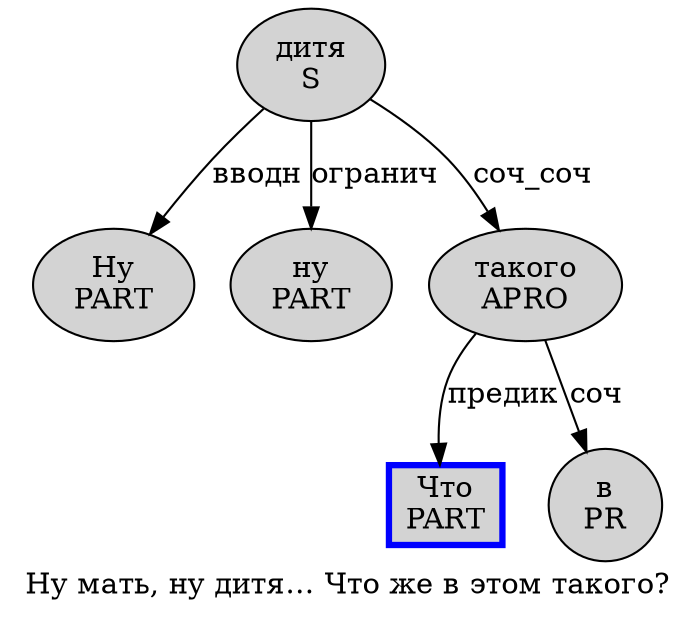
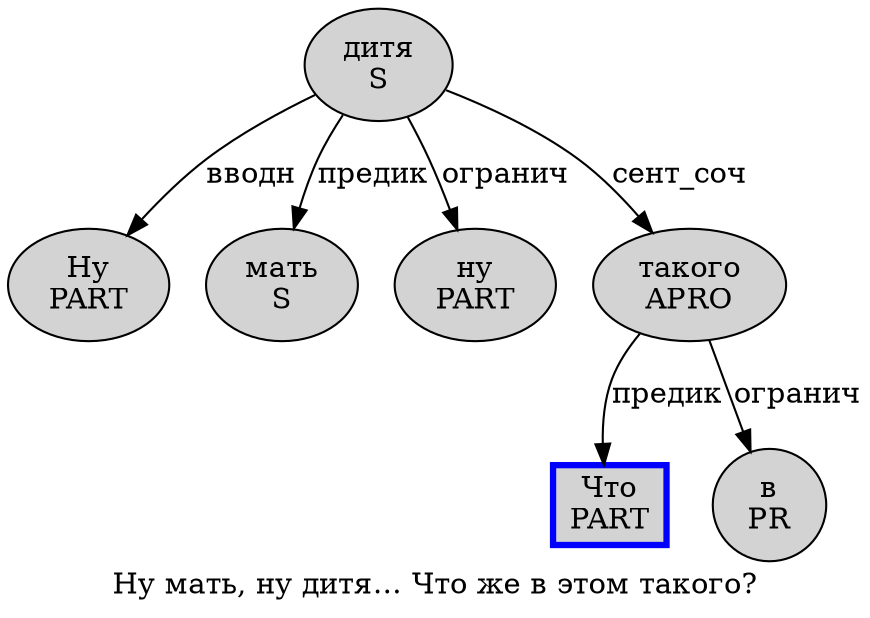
edge "дитя S" -> "такого APRO": label "соч_соч" -> "сент_соч"
node "мать S": added
edge "такого APRO" -> "в PR": label "соч" -> "огранич"
